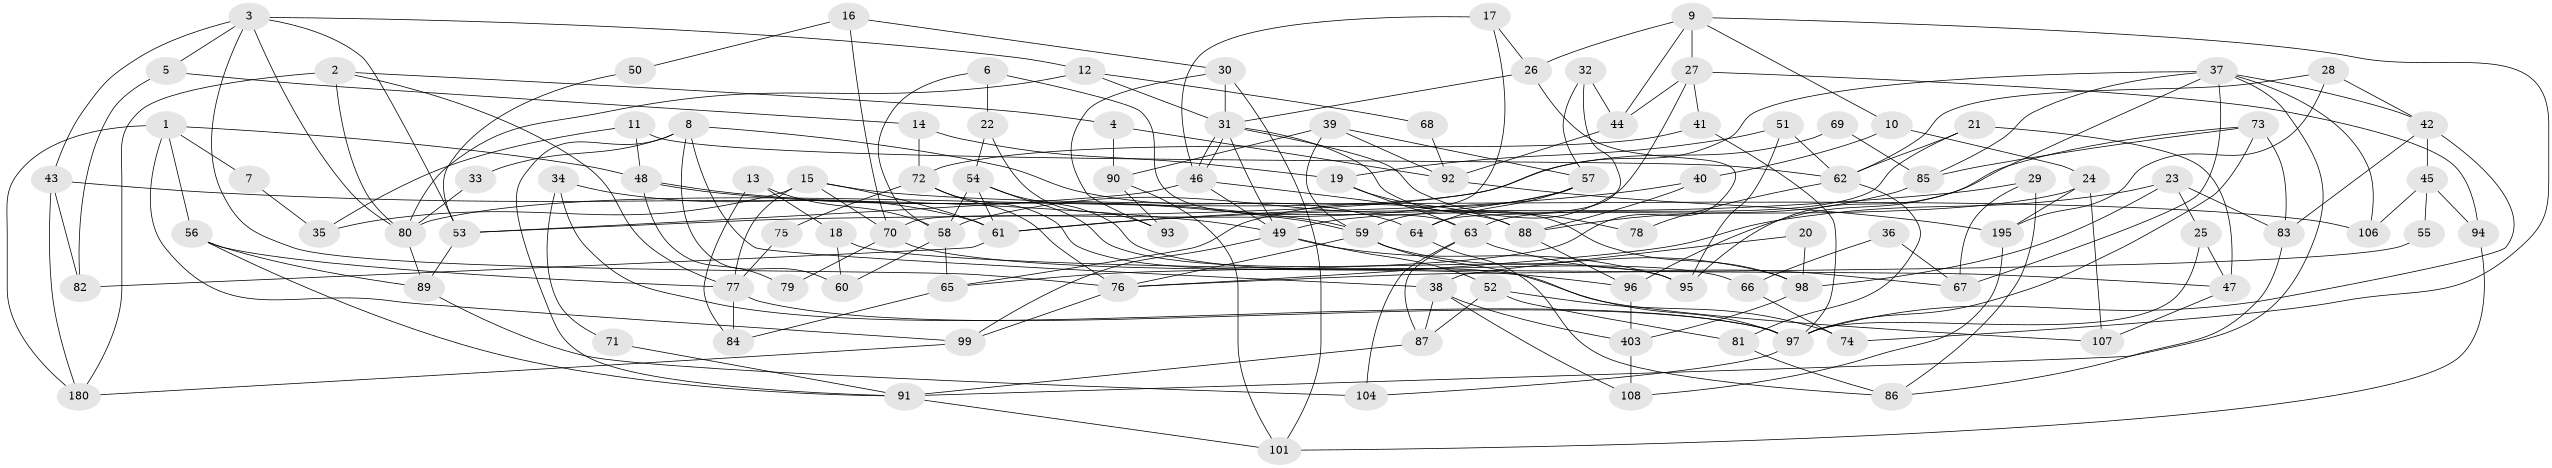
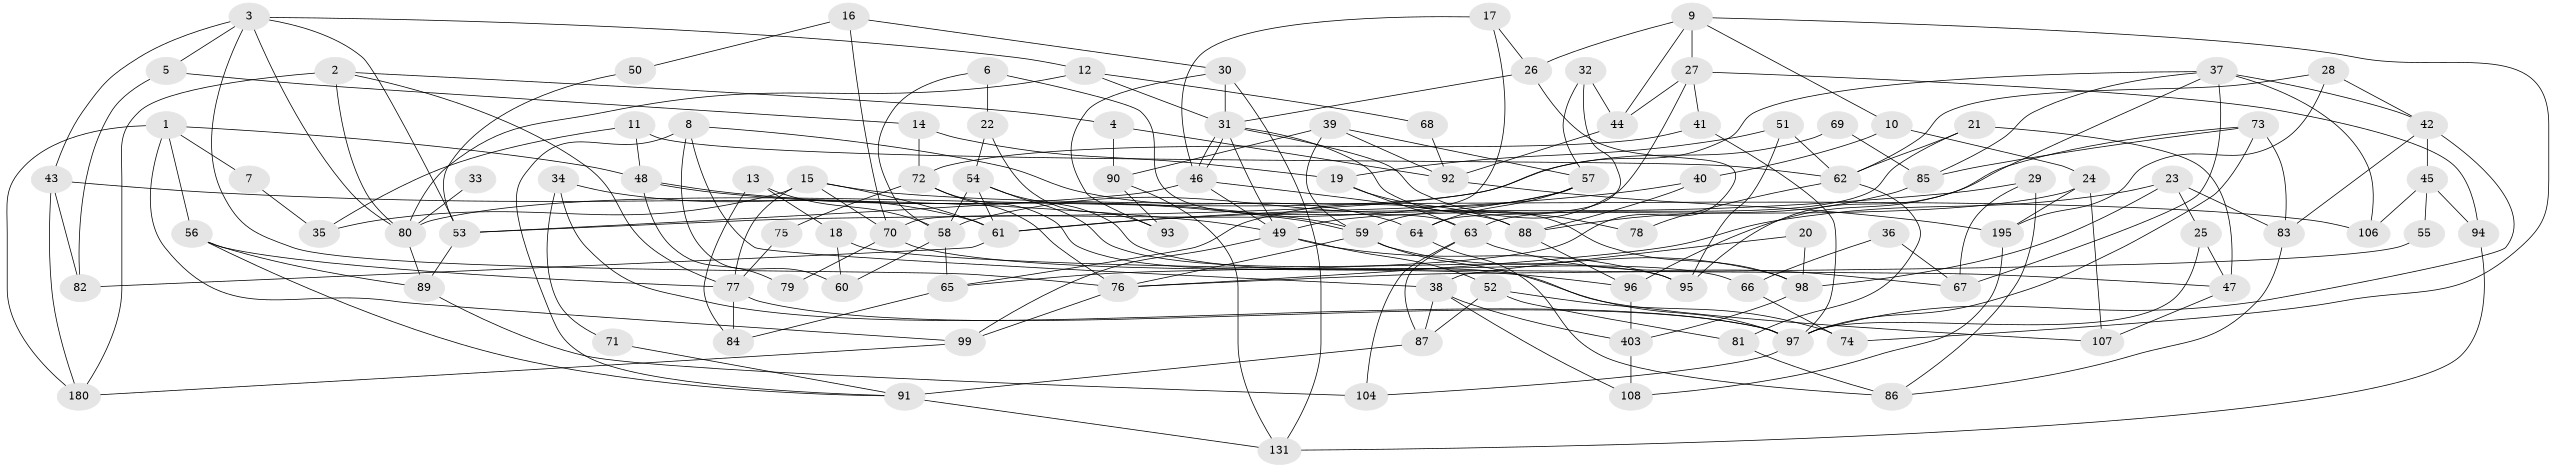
edge "8" -- "33": removed
edge "37" -- "91": removed
node "101": label "101" -> "131"
